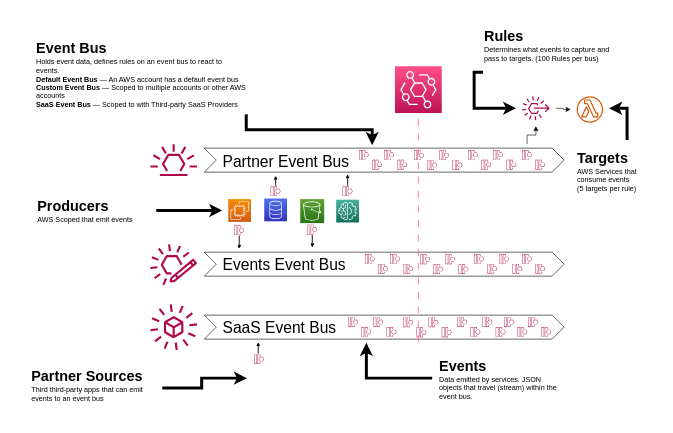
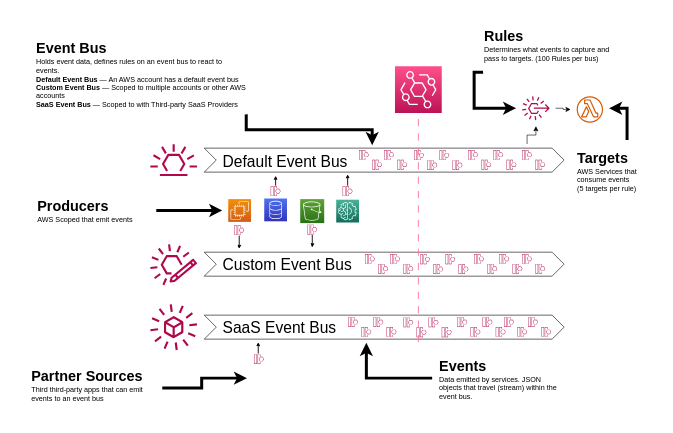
node "Partner Event Bus": label "Partner Event Bus" -> "Default Event Bus"
node "Events Event Bus": label "Events Event Bus" -> "Custom Event Bus"
